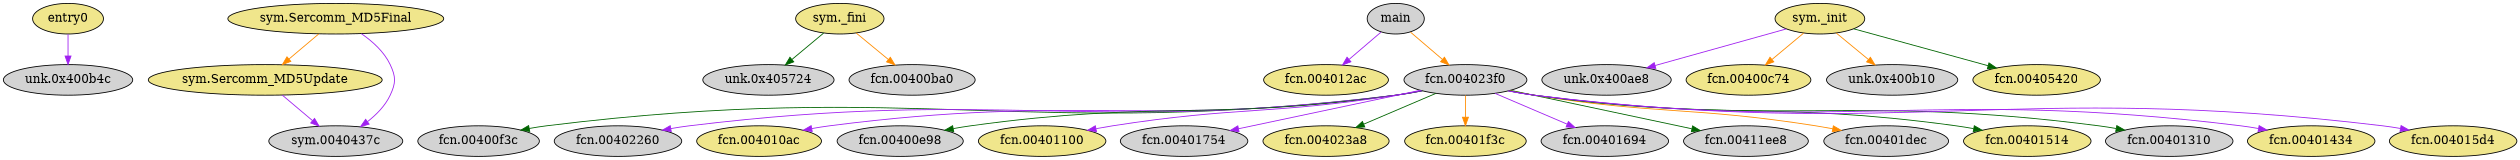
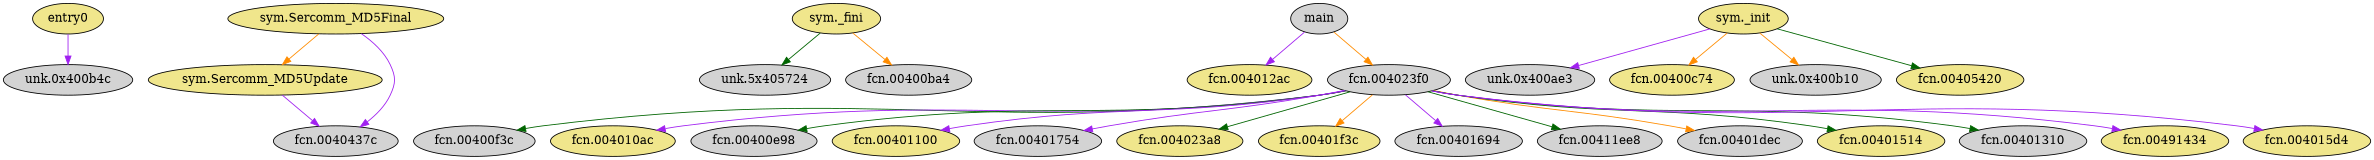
node "unk.0x405724": label "unk.0x405724" -> "unk.5x405724"
node "fcn.00400ba0": label "fcn.00400ba0" -> "fcn.00400ba4"
node "unk.0x400ae8": label "unk.0x400ae8" -> "unk.0x400ae3"
node "sym.0040437c": label "sym.0040437c" -> "fcn.0040437c"
node "fcn.00402260": removed
node "fcn.00401434": label "fcn.00401434" -> "fcn.00491434"
